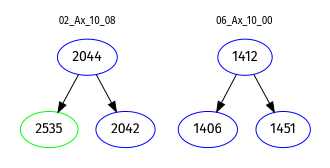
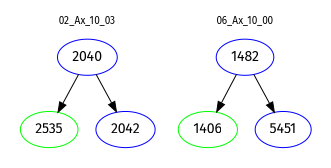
cluster "02_Ax_10_08": label "02_Ax_10_08" -> "02_Ax_10_03"
node "2044": label "2044" -> "2040"
node "1412": label "1412" -> "1482"
node "1406": color blue -> green
node "1451": label "1451" -> "5451"
